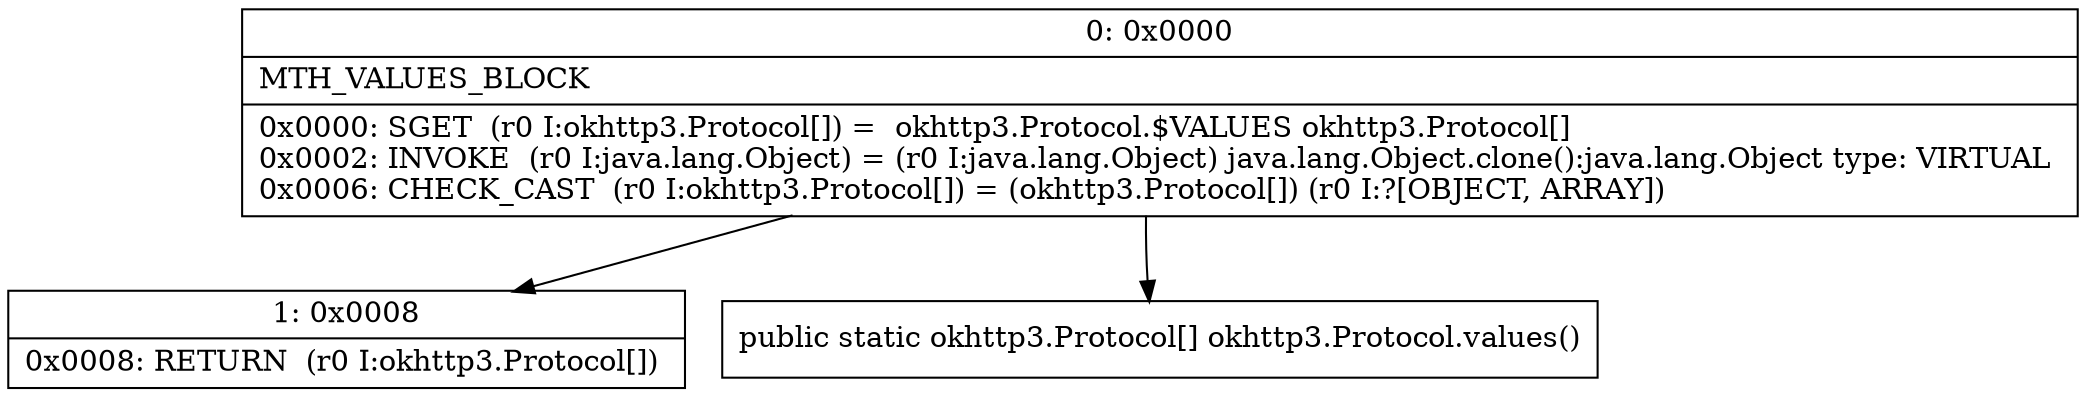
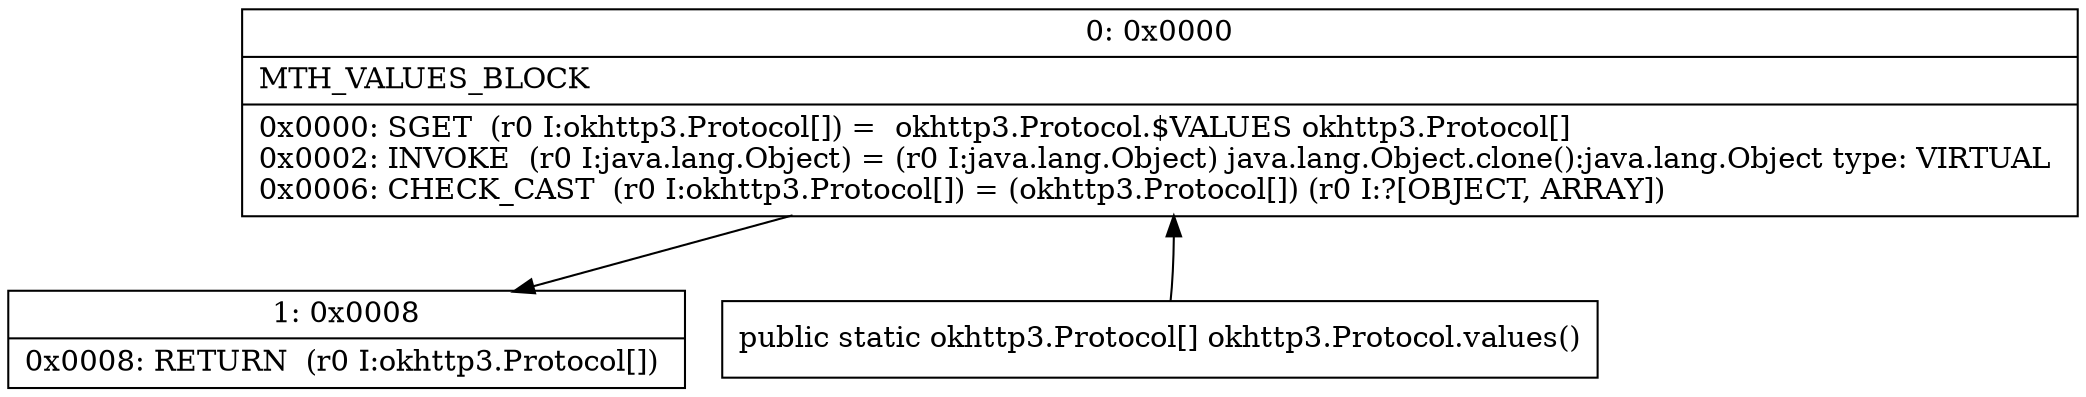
edge "0: 0x0000" -> "public static okhttp3.Protocol[] okhttp3.Protocol.values()": reversed
